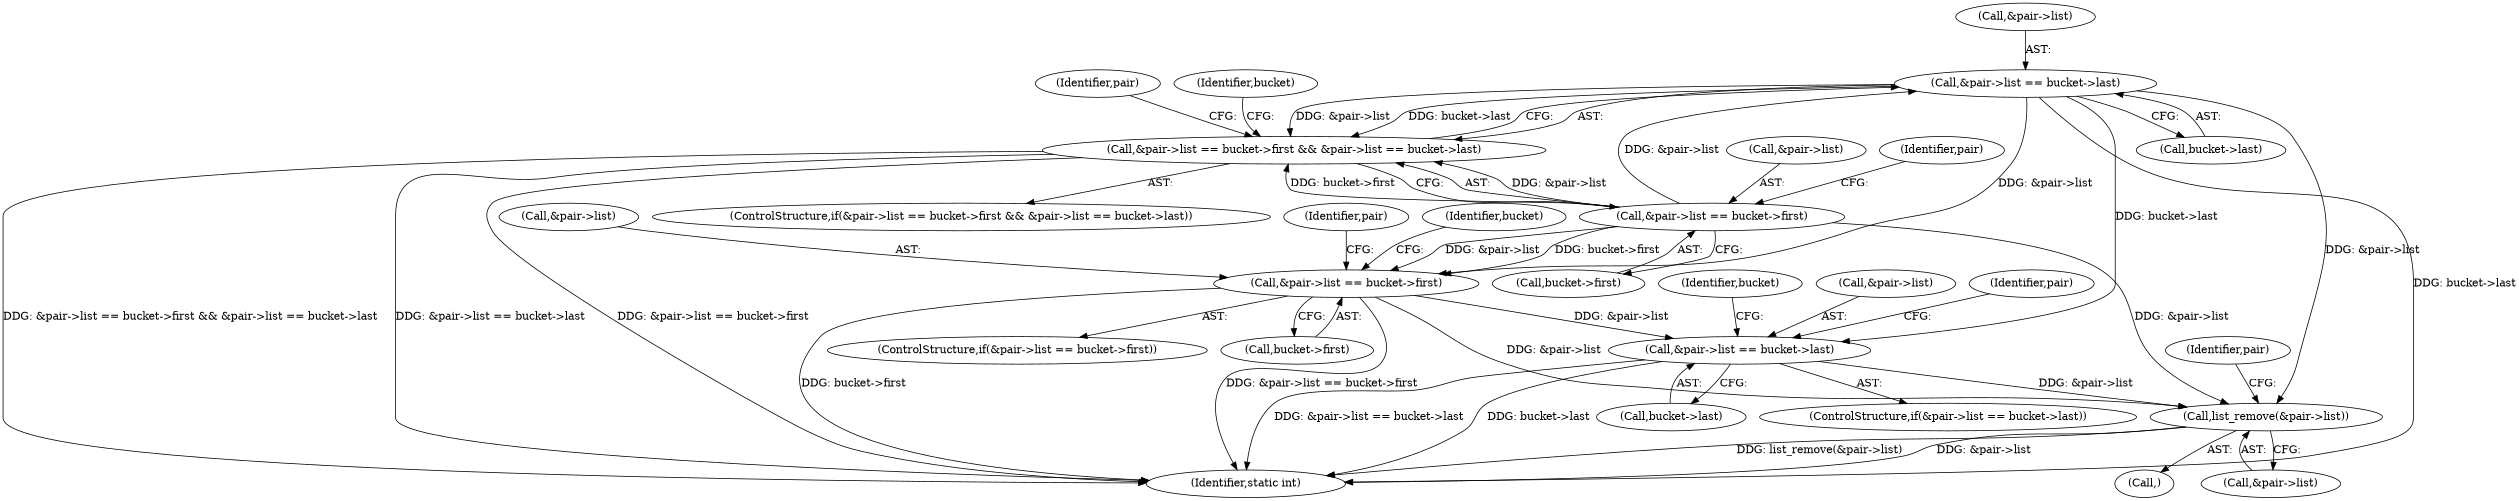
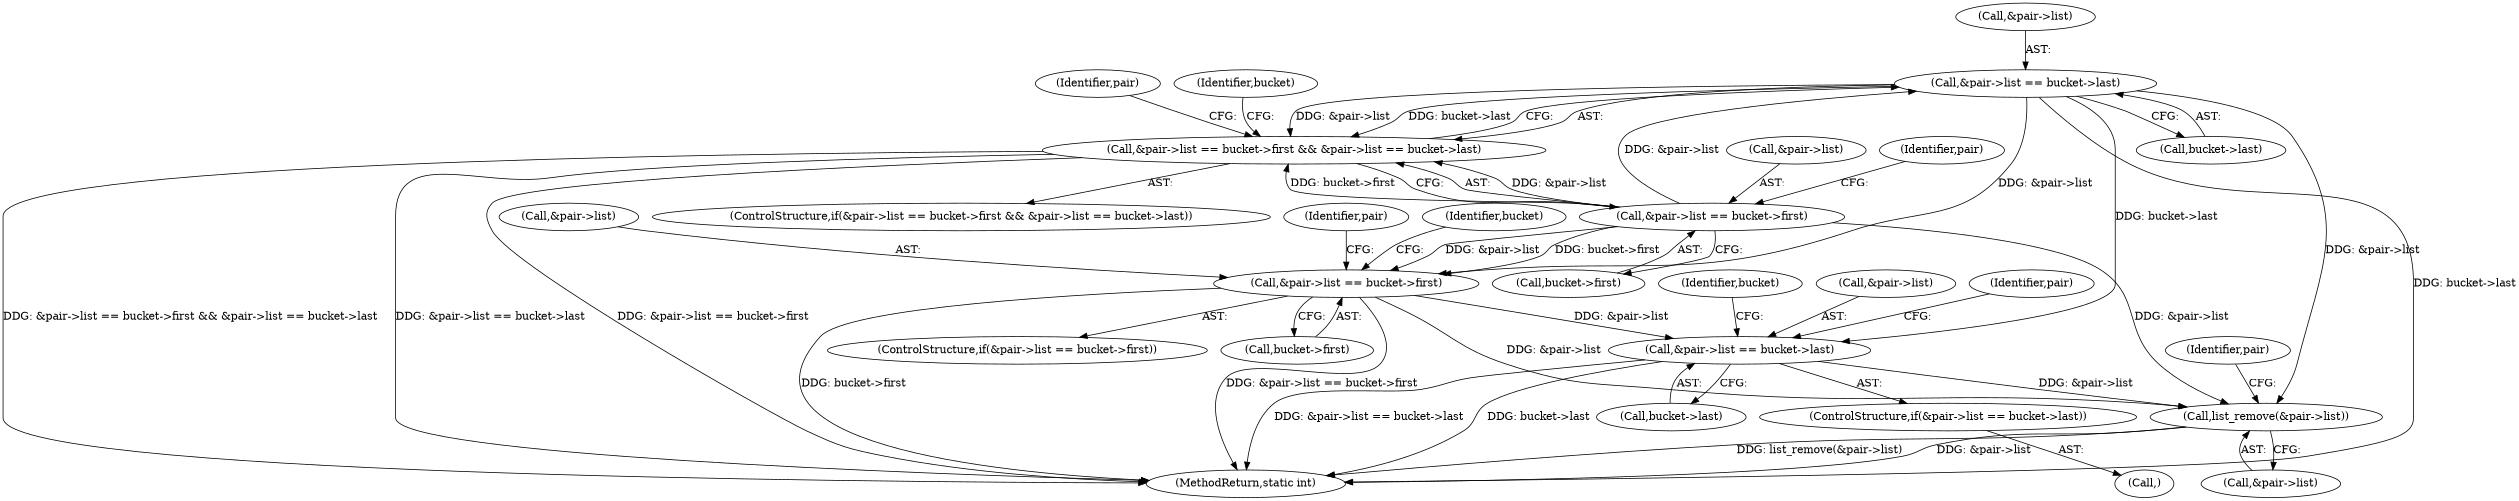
edge "(Call,list_remove(&pair->list))" -> "(Call,)": now "(ControlStructure,if(&pair->list == bucket->last))" -> "(Call,)"
node "(Identifier,static int)": label "(Identifier,static int)" -> "(MethodReturn,static int)"
